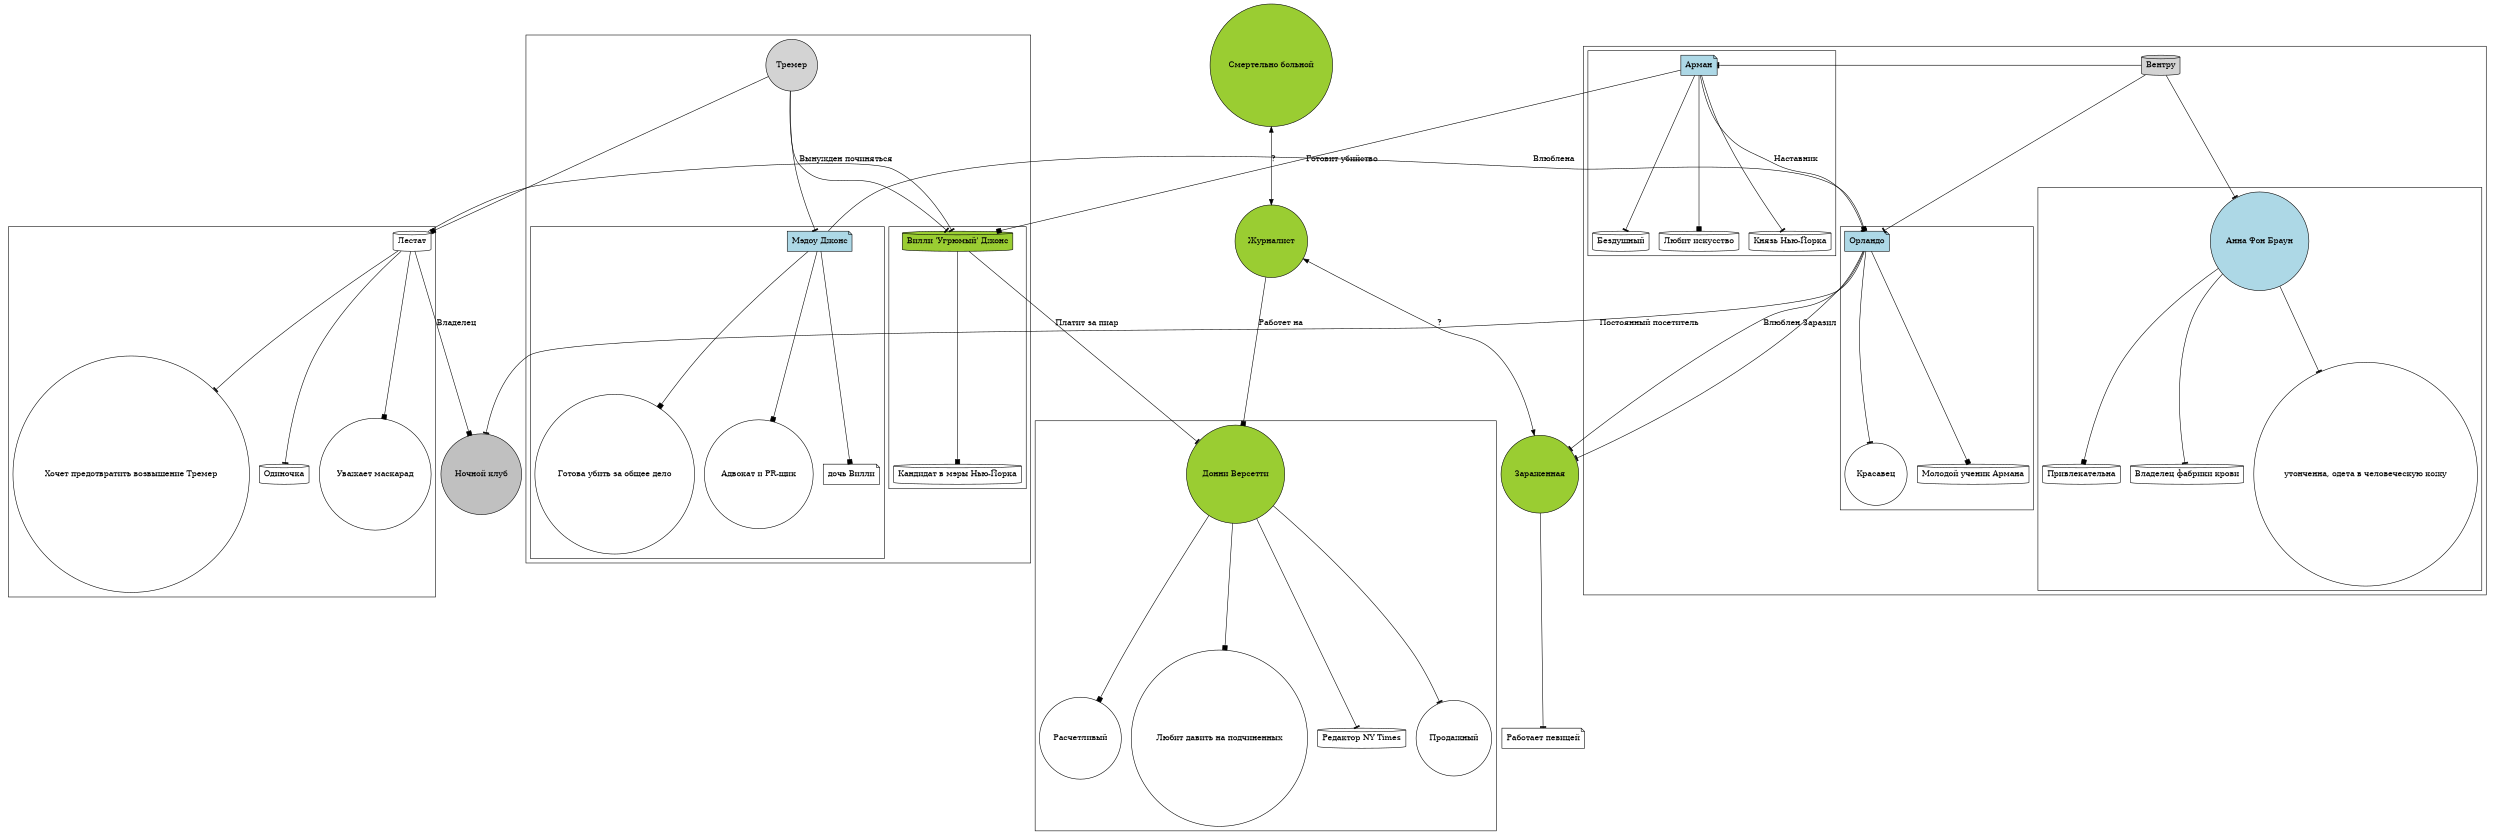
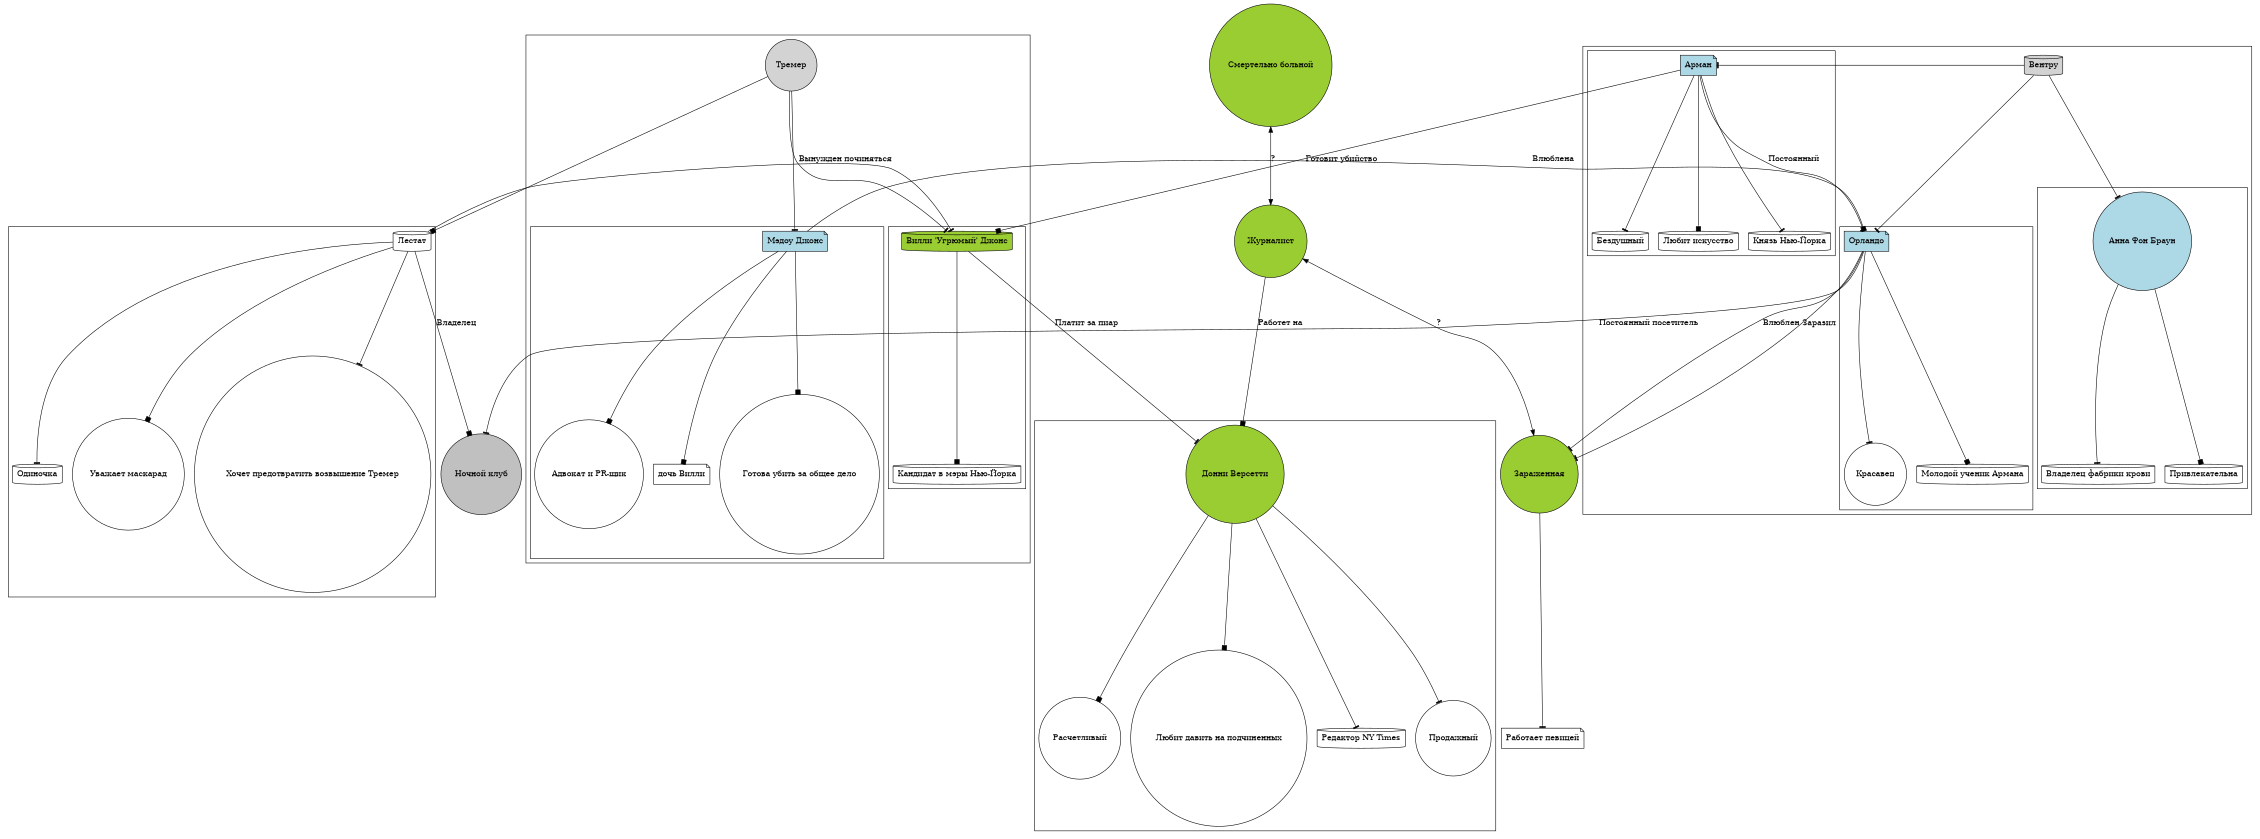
edge "Арман" -> "Орландо": label "Наставник" -> "Постоянный"
node "утонченна, одета в человеческую кожу": removed
